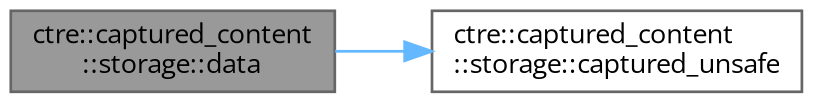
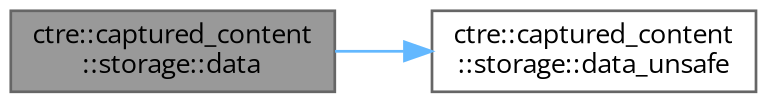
node "ctre::captured_content ::storage::captured_unsafe": label "ctre::captured_content ::storage::captured_unsafe" -> "ctre::captured_content ::storage::data_unsafe"
